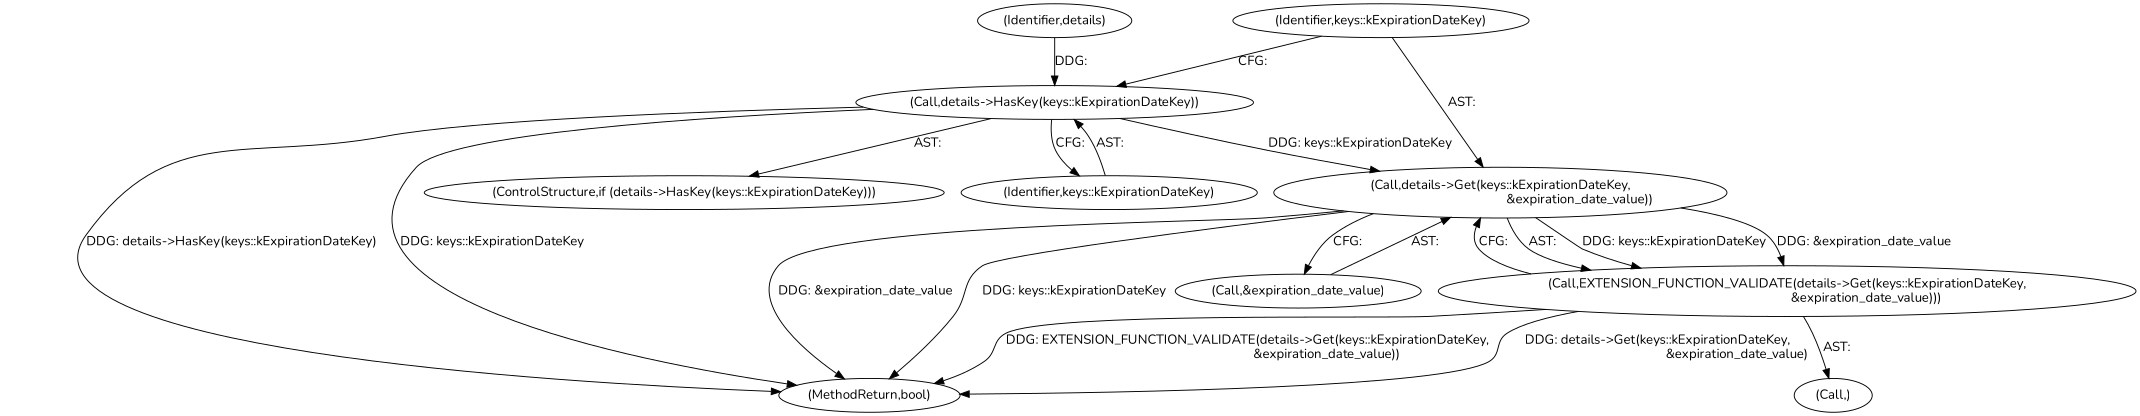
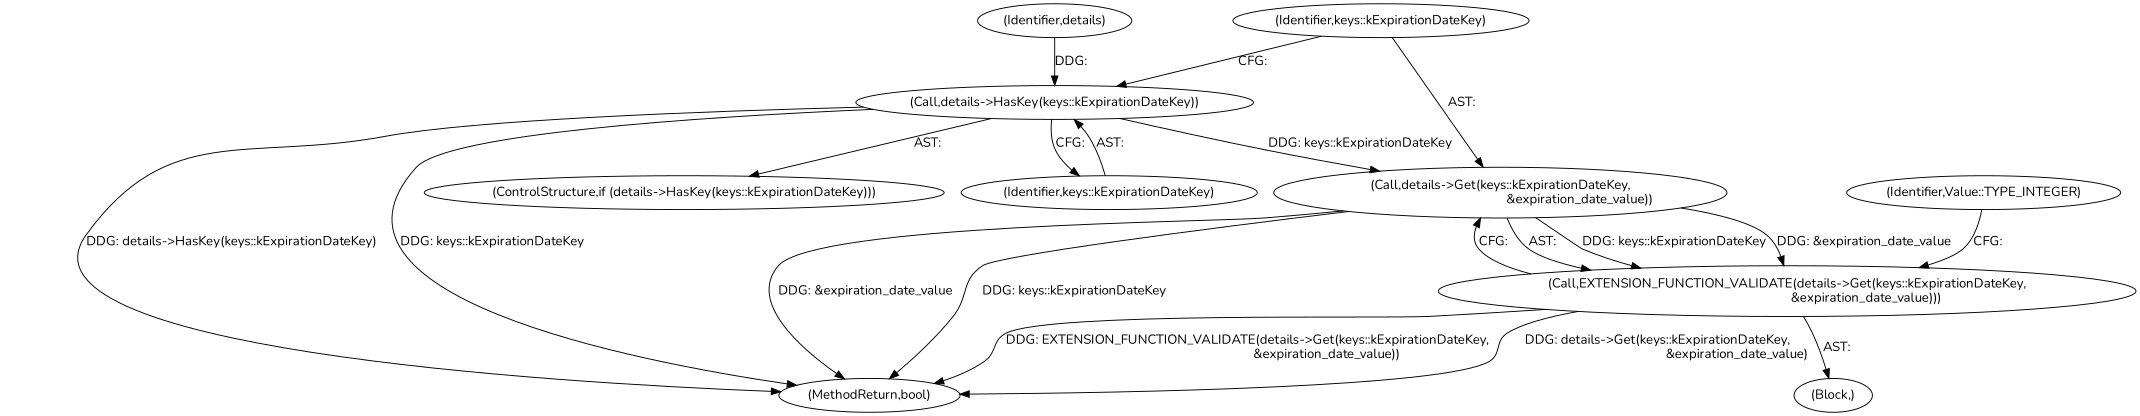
node "(Identifier,Value::TYPE_INTEGER)": added
node "(Call,&expiration_date_value)": removed
node "(Call,)": label "(Call,)" -> "(Block,)"
